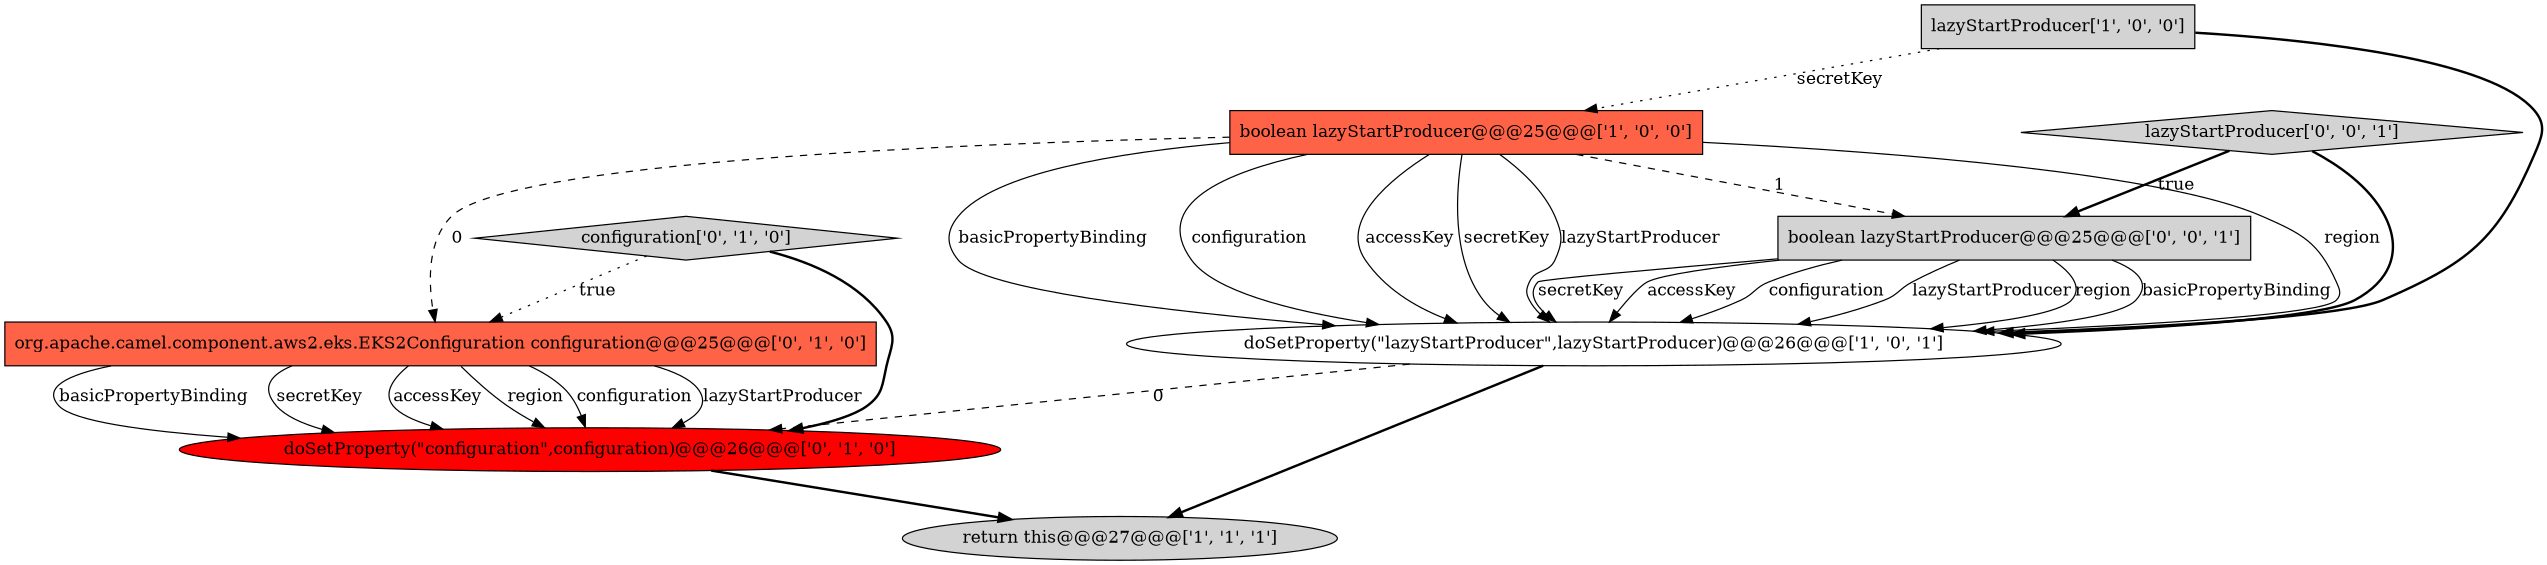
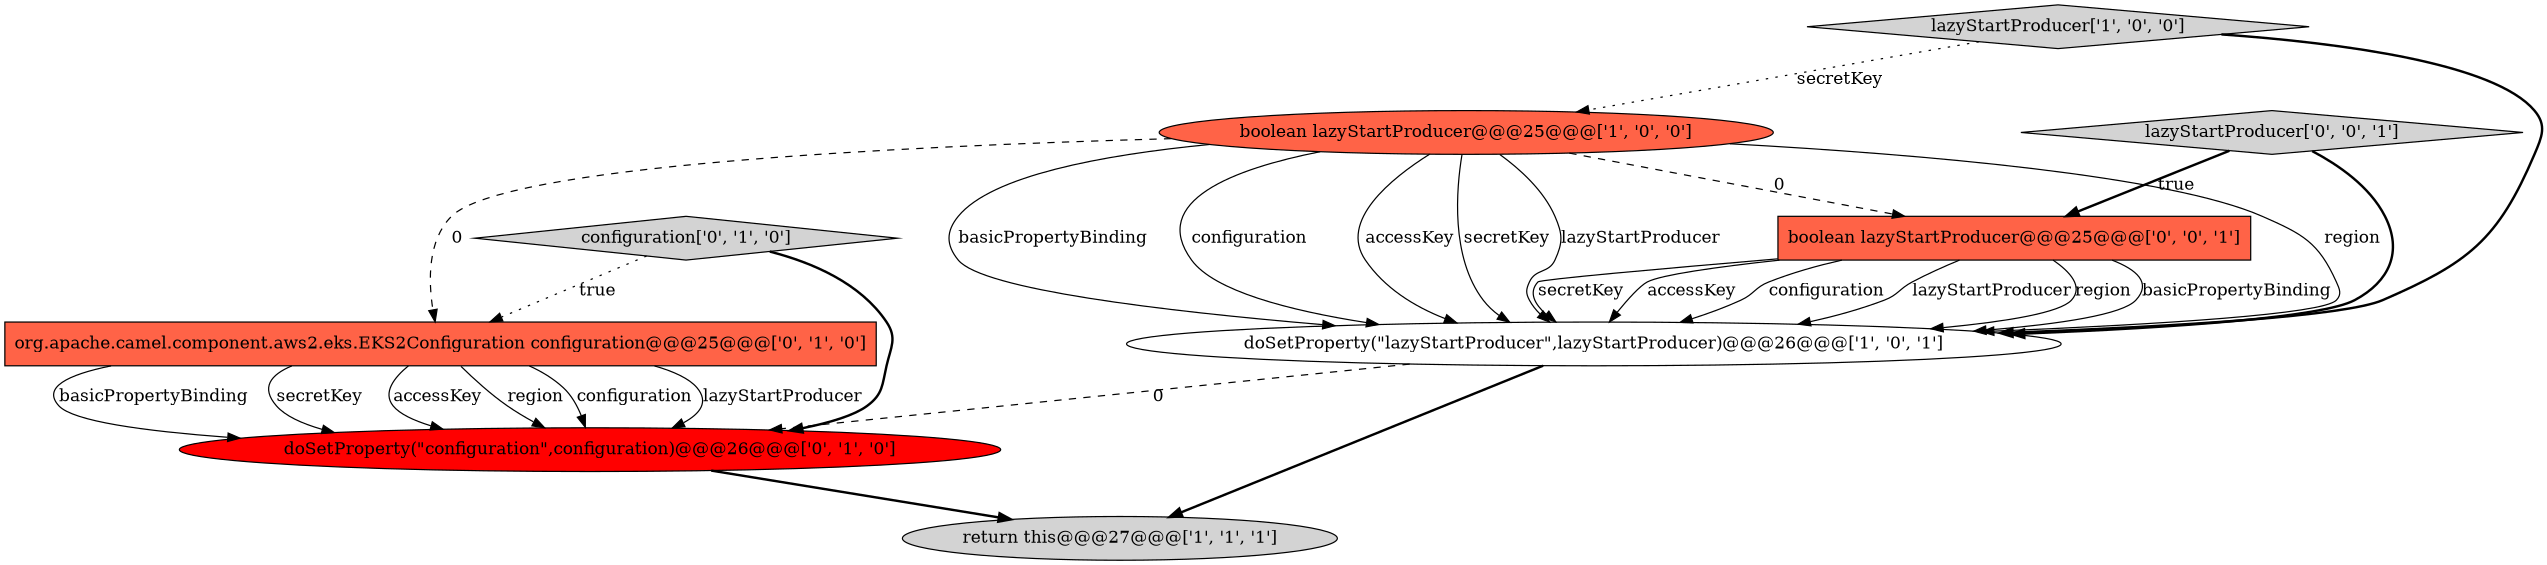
node "lazyStartProducer['1', '0', '0']": shape box -> diamond
node "boolean lazyStartProducer@@@25@@@['1', '0', '0']": shape box -> ellipse
edge "boolean lazyStartProducer@@@25@@@['1', '0', '0']" -> "boolean lazyStartProducer@@@25@@@['0', '0', '1']": label "1" -> "0"
node "boolean lazyStartProducer@@@25@@@['0', '0', '1']": fillcolor lightgray -> tomato
